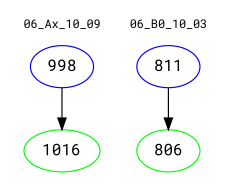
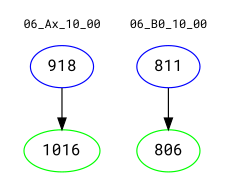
cluster "06_Ax_10_09": label "06_Ax_10_09" -> "06_Ax_10_00"
cluster "06_B0_10_03": label "06_B0_10_03" -> "06_B0_10_00"
node "998": label "998" -> "918"
